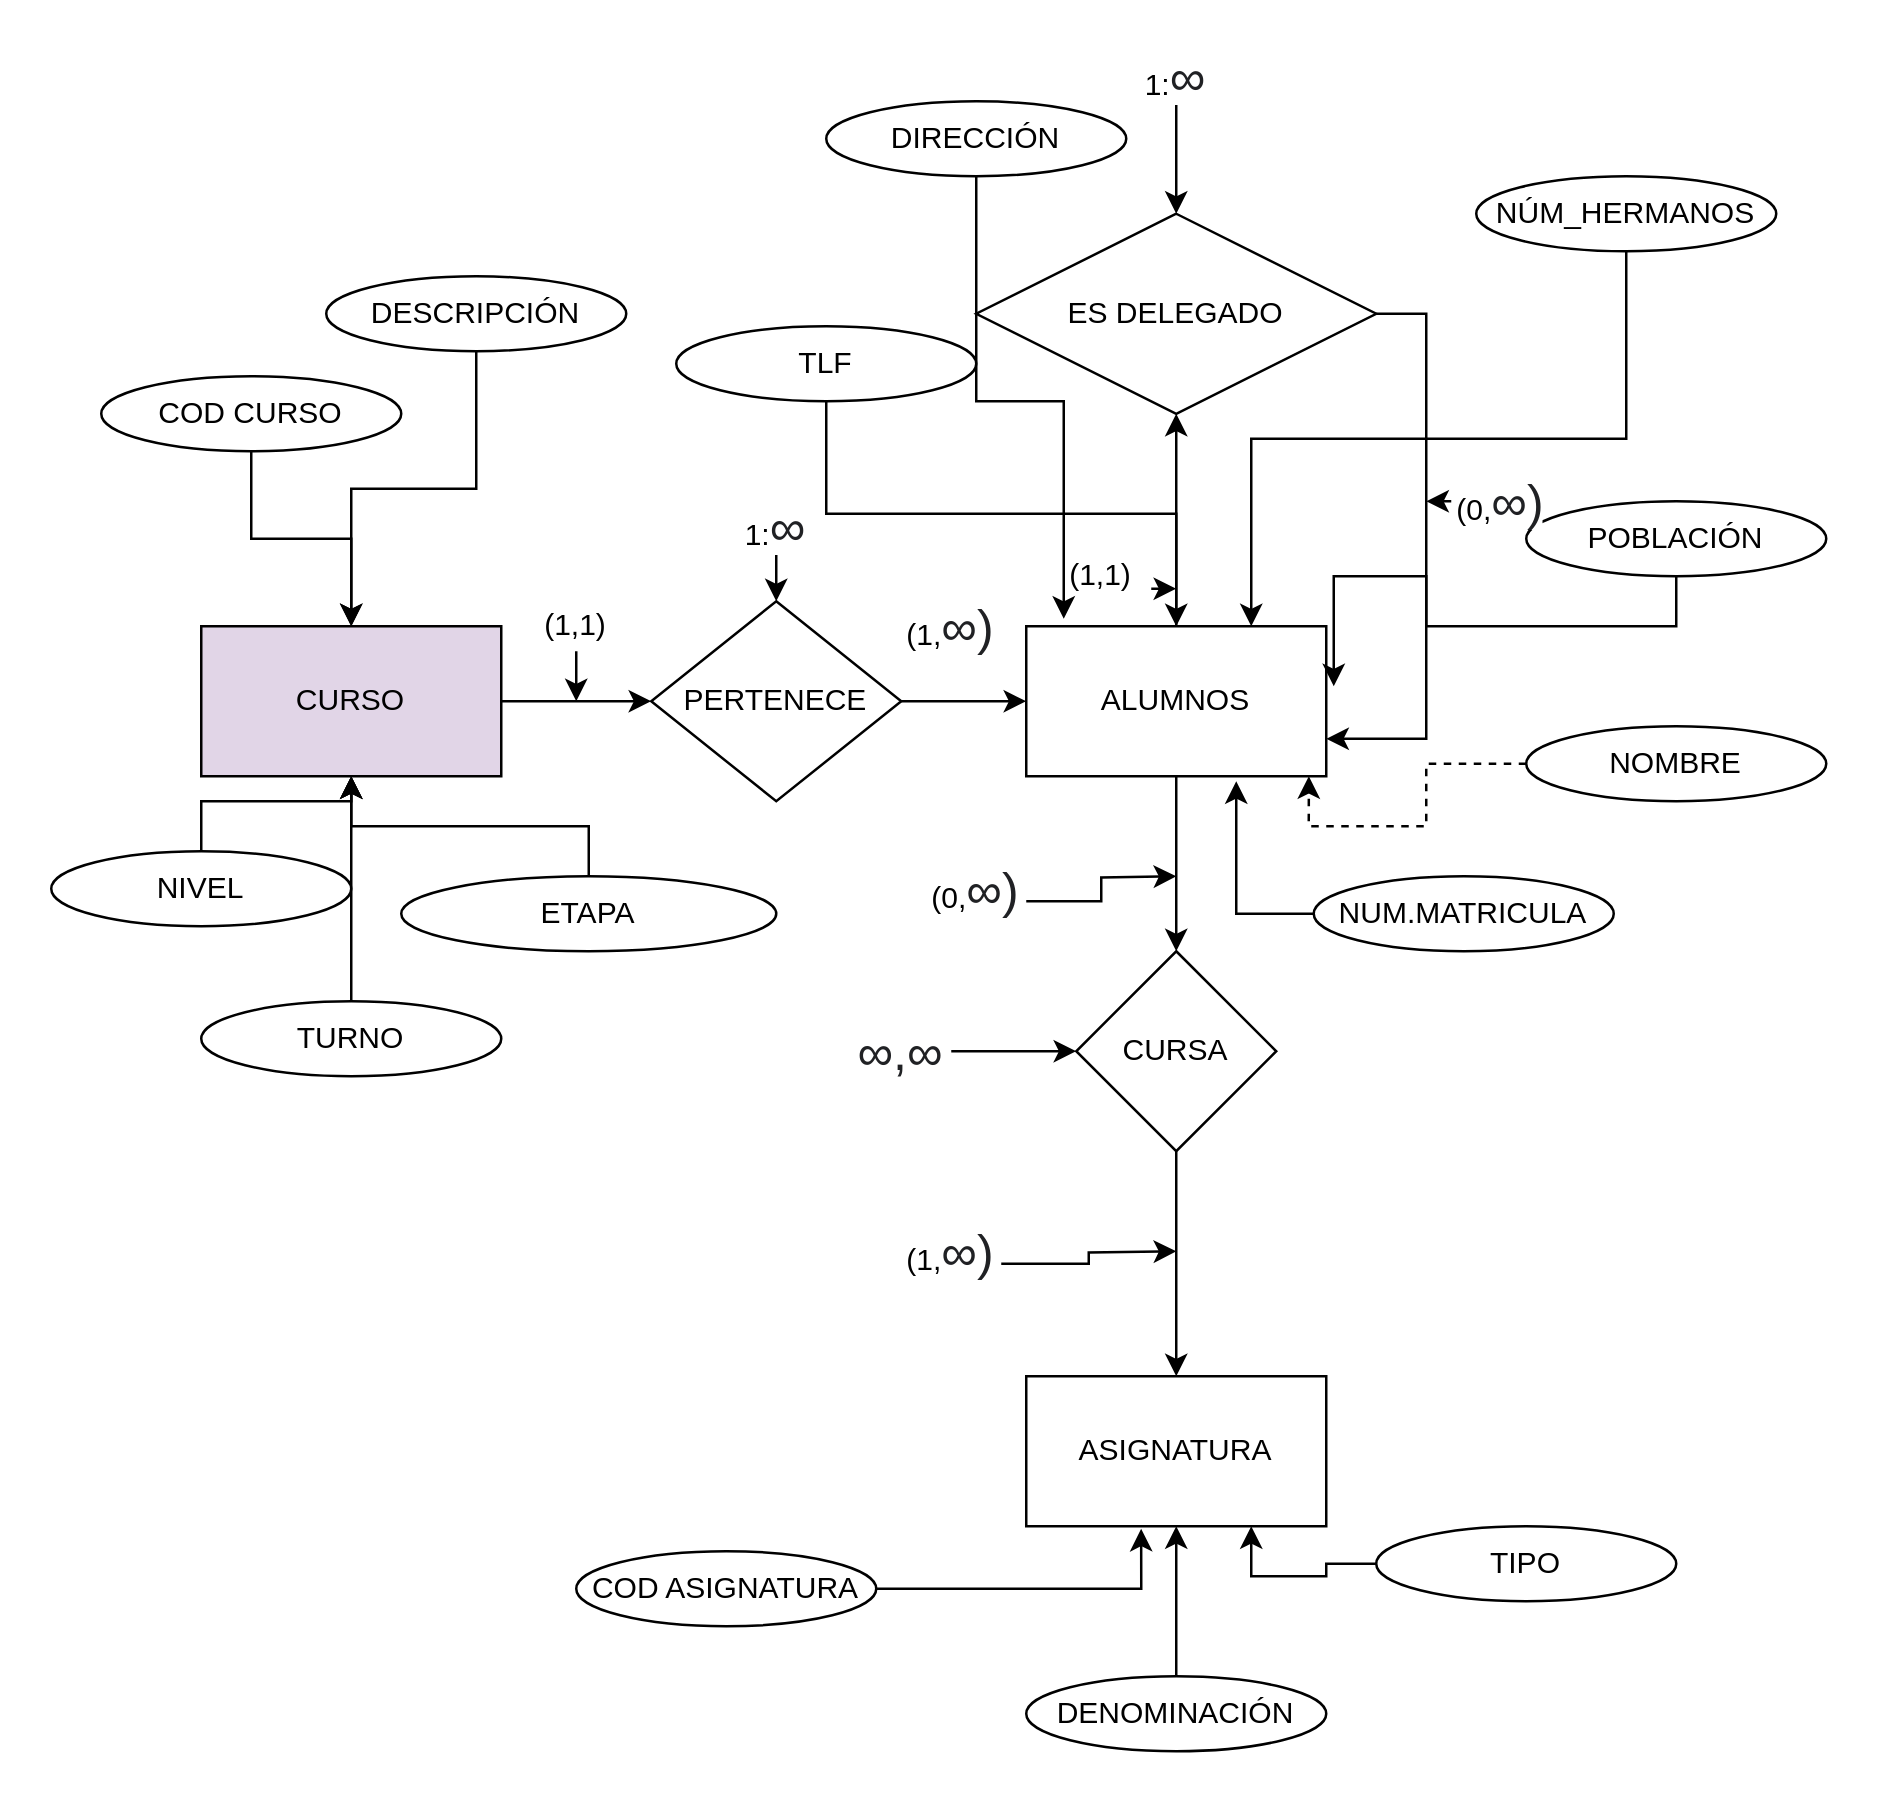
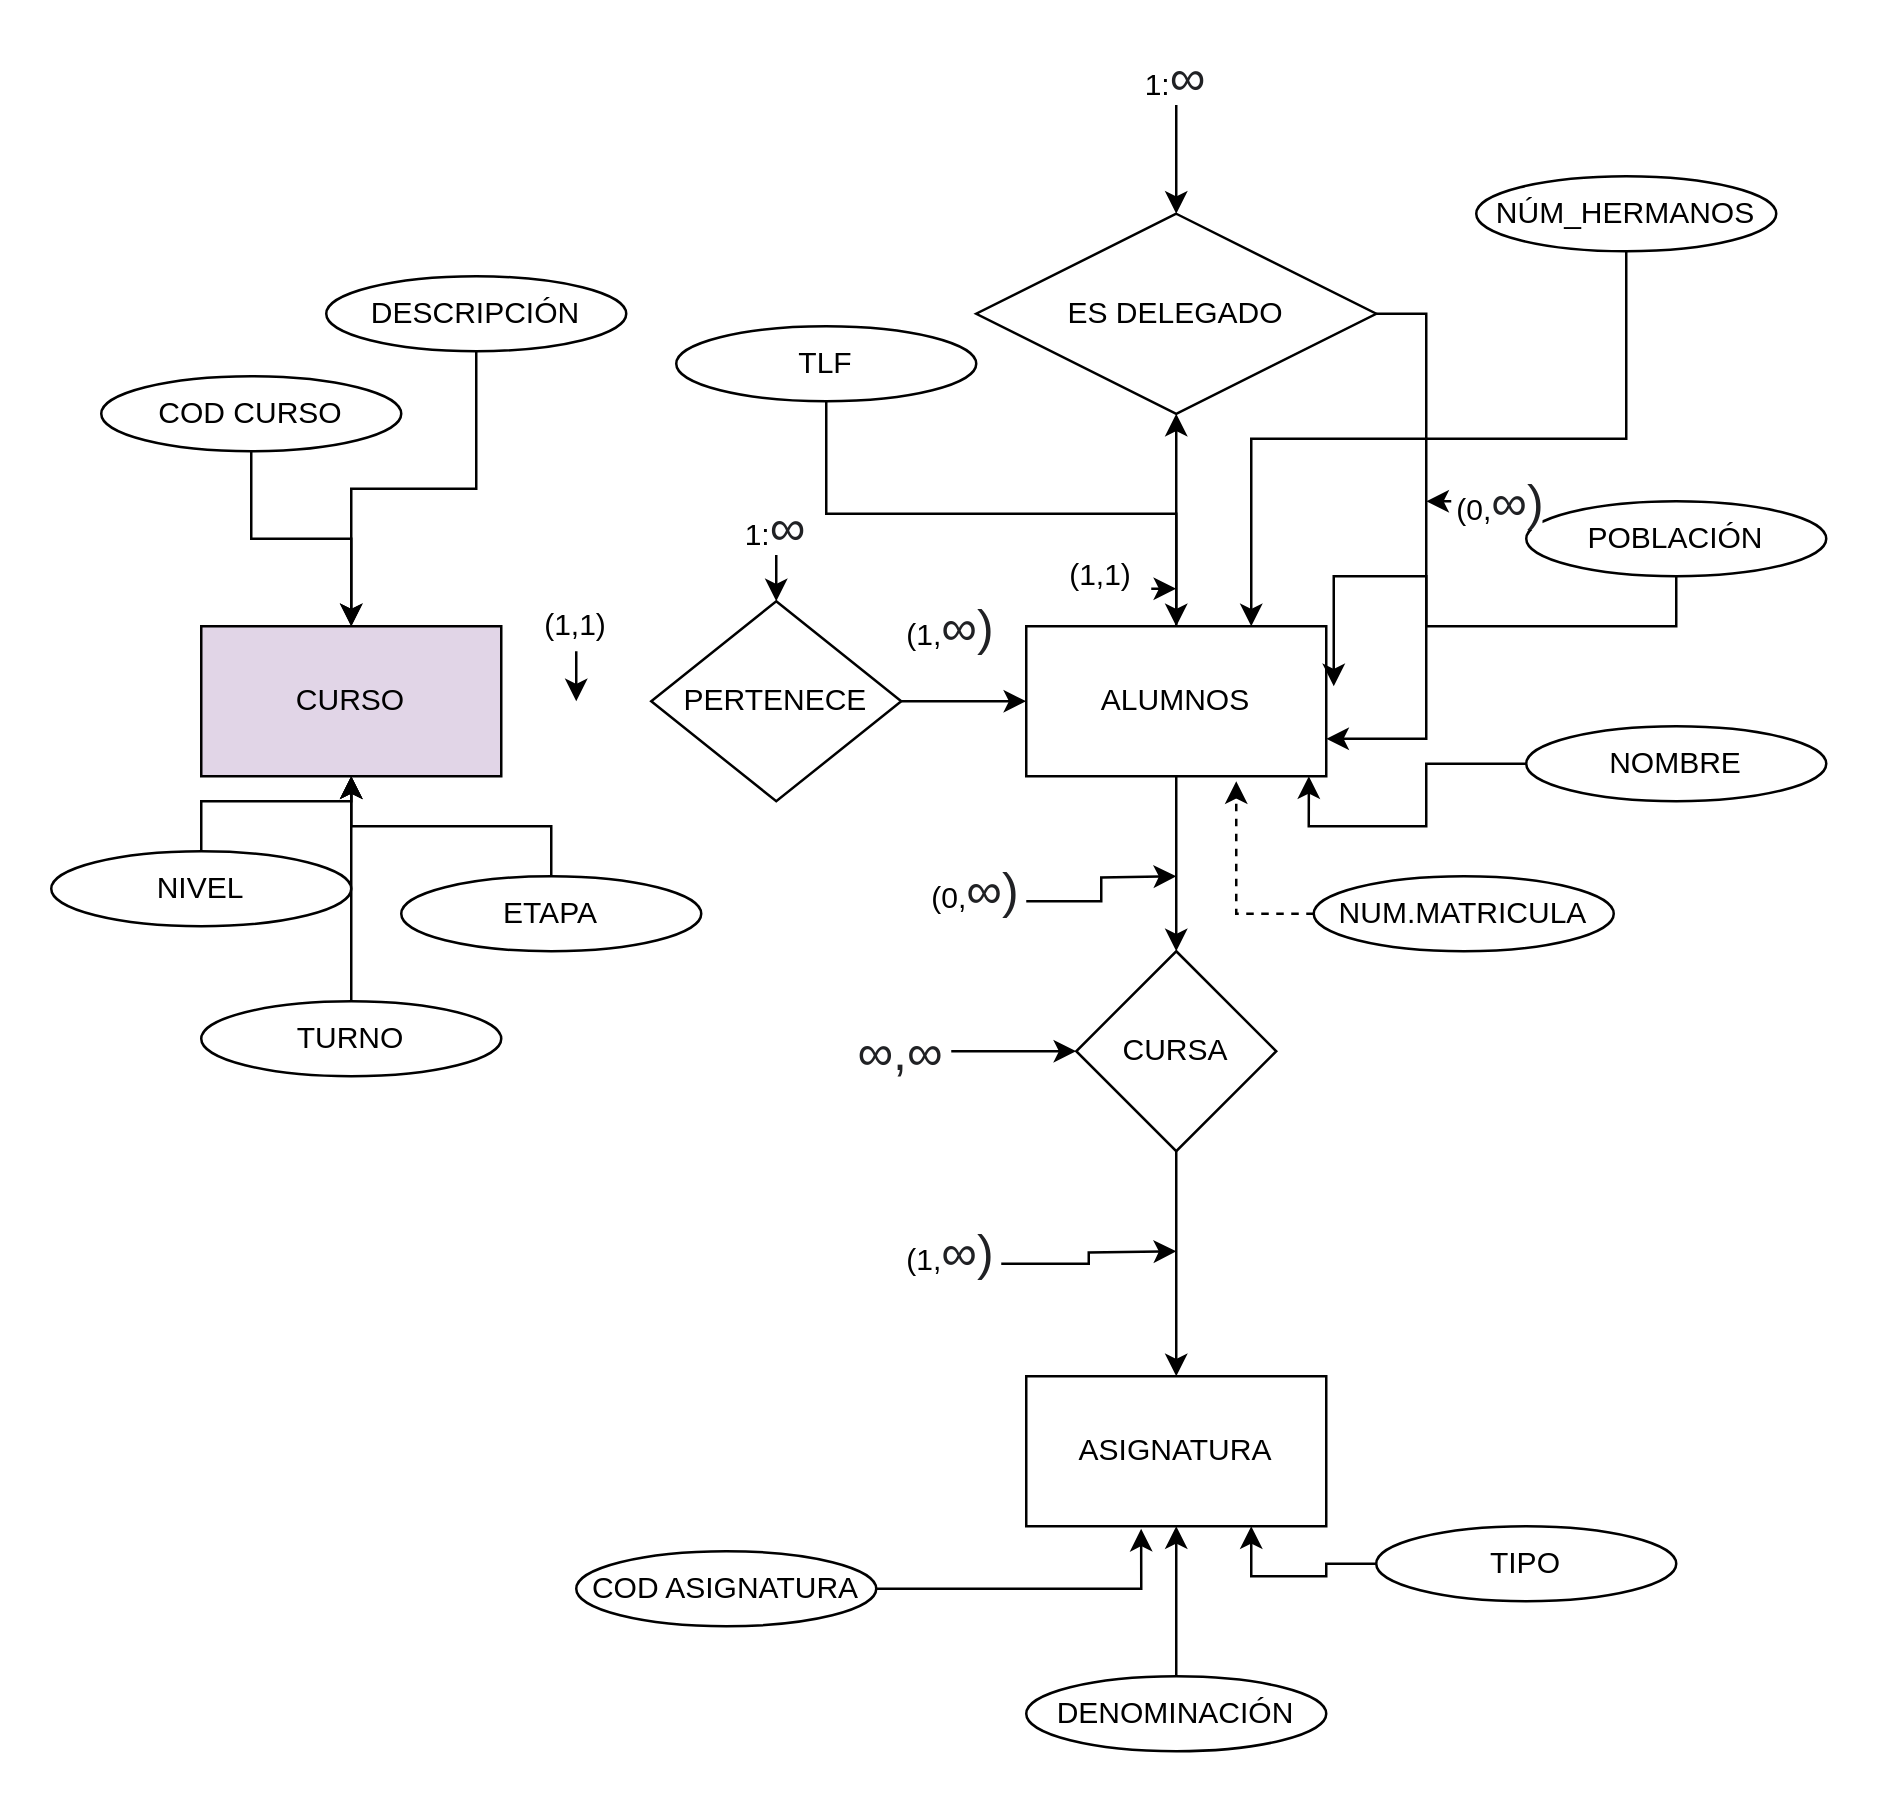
node "DIRECCIÓN": removed
edge "DIRECCIÓN" -> "ALUMNOS": removed
edge "CURSO" -> "PERTENECE": removed
edge "NOMBRE" -> "ALUMNOS": style dashed -> solid
edge "NUM.MATRICULA" -> "ALUMNOS": style solid -> dashed
node "ETAPA": size 375x75 -> 300x75
